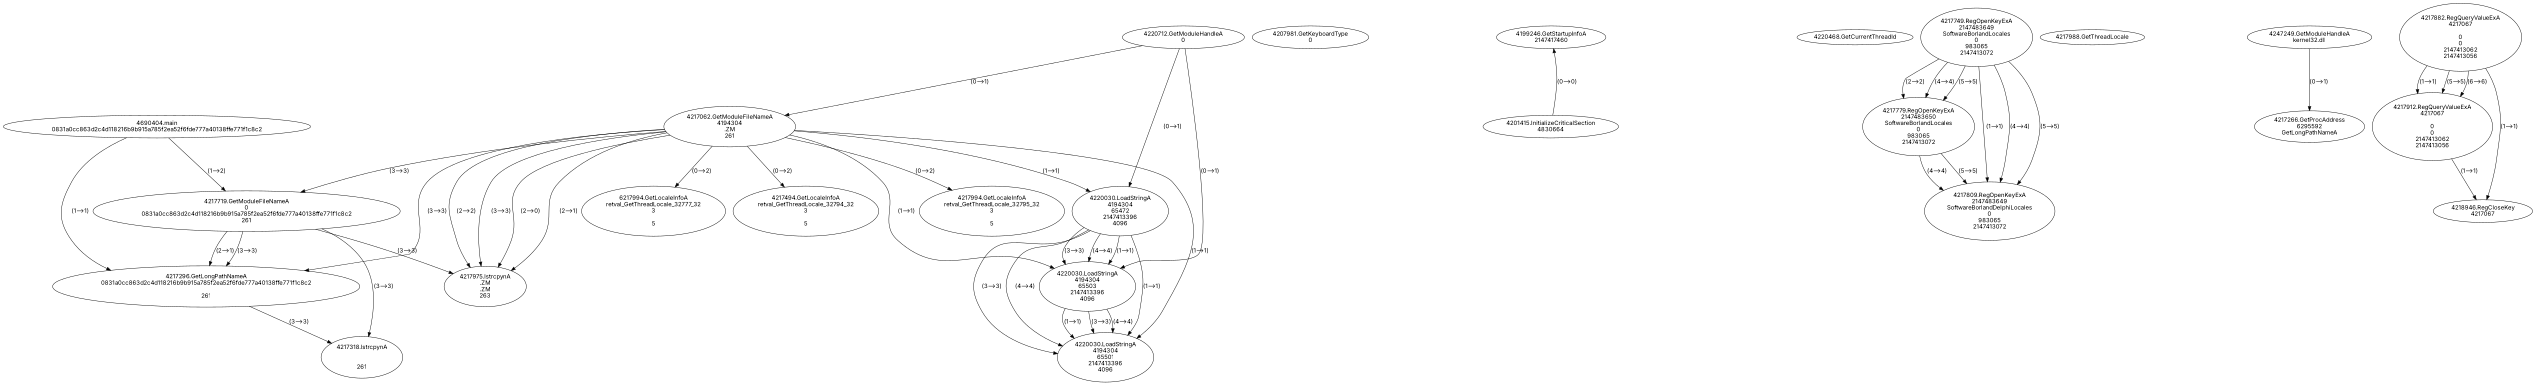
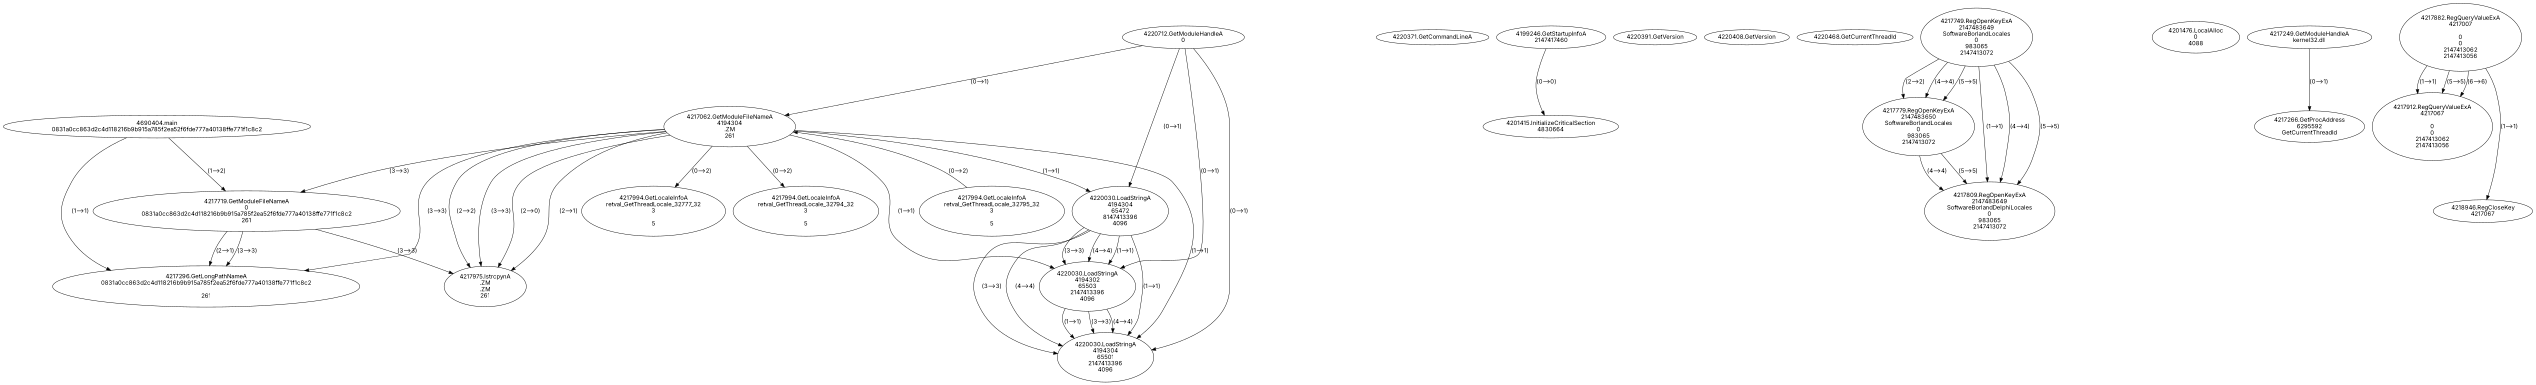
node "4207981.GetKeyboardType 0": removed
node "4220371.GetCommandLineA": added
node "4220391.GetVersion": added
node "4220408.GetVersion": added
node "4217988.GetThreadLocale": removed
node "4201476.LocalAlloc 0 4088": added
node "4247249.GetModuleHandleA kernel32.dll": label "4247249.GetModuleHandleA kernel32.dll" -> "4217249.GetModuleHandleA kernel32.dll"
node "4217882.RegQueryValueExA 4217067 0 0 2147413062 2147413056": label "4217882.RegQueryValueExA 4217067 0 0 2147413062 2147413056" -> "4217882.RegQueryValueExA 4217007 0 0 2147413062 2147413056"
edge "4201415.InitializeCriticalSection 4830664" -> "4199246.GetStartupInfoA 2147417460": reversed
node "4217266.GetProcAddress 6295592 GetLongPathNameA": label "4217266.GetProcAddress 6295592 GetLongPathNameA" -> "4217266.GetProcAddress 6295592 GetCurrentThreadId"
edge "4217062.GetModuleFileNameA 4194304 .ZM 261" -> "4217994.GetLocaleInfoA retval_GetThreadLocale_32795_32 3 5": reversed
edge "4217912.RegQueryValueExA 4217067 0 0 2147413062 2147413056" -> "4218946.RegCloseKey 4217067": removed, label "(1-->1)"
node "6217994.GetLocaleInfoA retval_GetThreadLocale_32777_32 3 5": label "6217994.GetLocaleInfoA retval_GetThreadLocale_32777_32 3 5" -> "4217994.GetLocaleInfoA retval_GetThreadLocale_32777_32 3 5"
node "4217494.GetLocaleInfoA retval_GetThreadLocale_32794_32 3 5": label "4217494.GetLocaleInfoA retval_GetThreadLocale_32794_32 3 5" -> "4217994.GetLocaleInfoA retval_GetThreadLocale_32794_32 3 5"
node "4220030.LoadStringA 4194304 65472 2147413396 4096": label "4220030.LoadStringA 4194304 65472 2147413396 4096" -> "4220030.LoadStringA 4194304 65472 8147413396 4096"
edge "4220712.GetModuleHandleA 0" -> "4220030.LoadStringA 4194304 65501 2147413396 4096": added, label "(0-->1)"
node "4217975.lstrcpynA .ZM .ZM 263": label "4217975.lstrcpynA .ZM .ZM 263" -> "4217975.lstrcpynA .ZM .ZM 261"
node "4220030.LoadStringA 4194304 65503 2147413396 4096": label "4220030.LoadStringA 4194304 65503 2147413396 4096" -> "4220030.LoadStringA 4194302 65503 2147413396 4096"
node "4217318.lstrcpynA 261": removed
